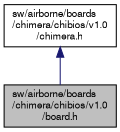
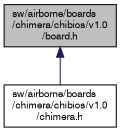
edge "sw/airborne/boards /chimera/chibios/v1.0 /board.h" -> "sw/airborne/boards /chimera/chibios/v1.0 /chimera.h": reversed
